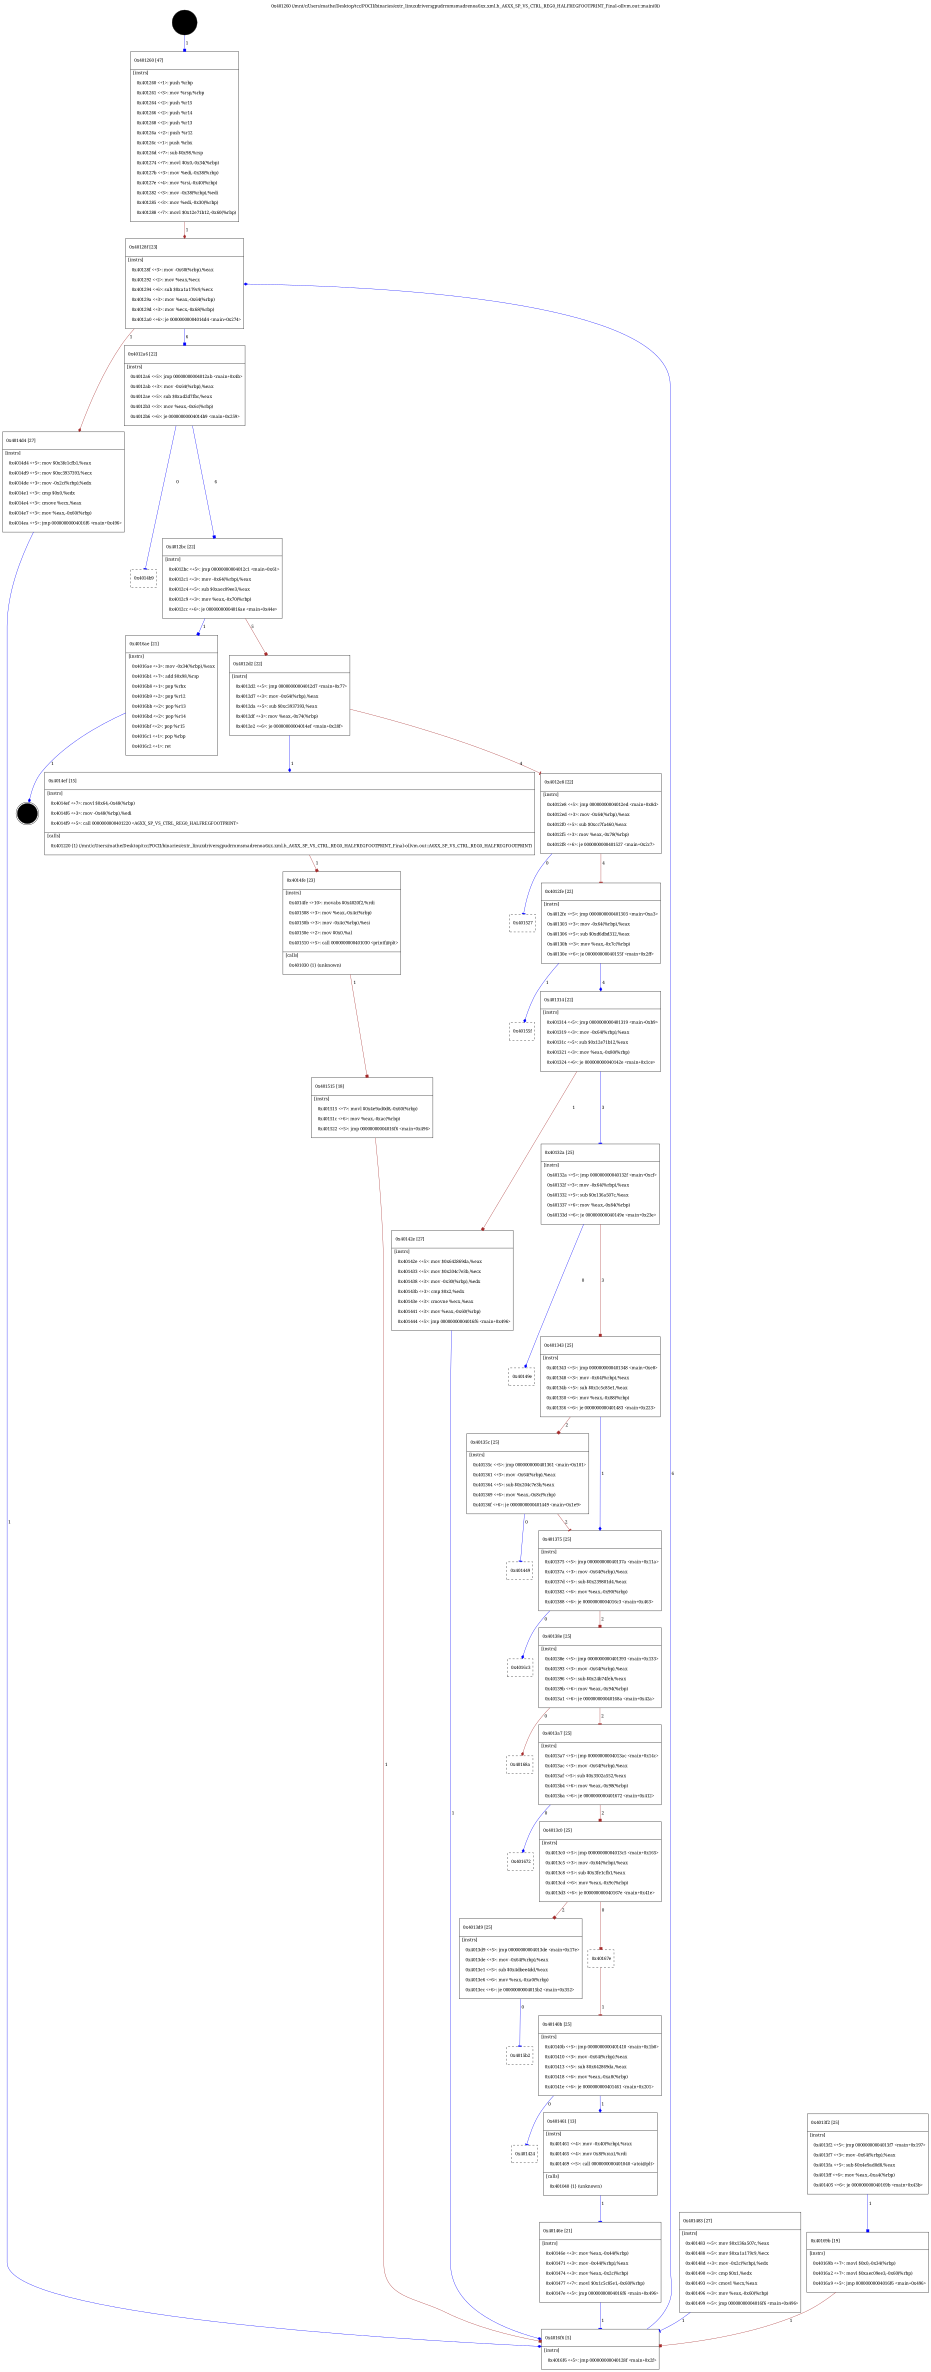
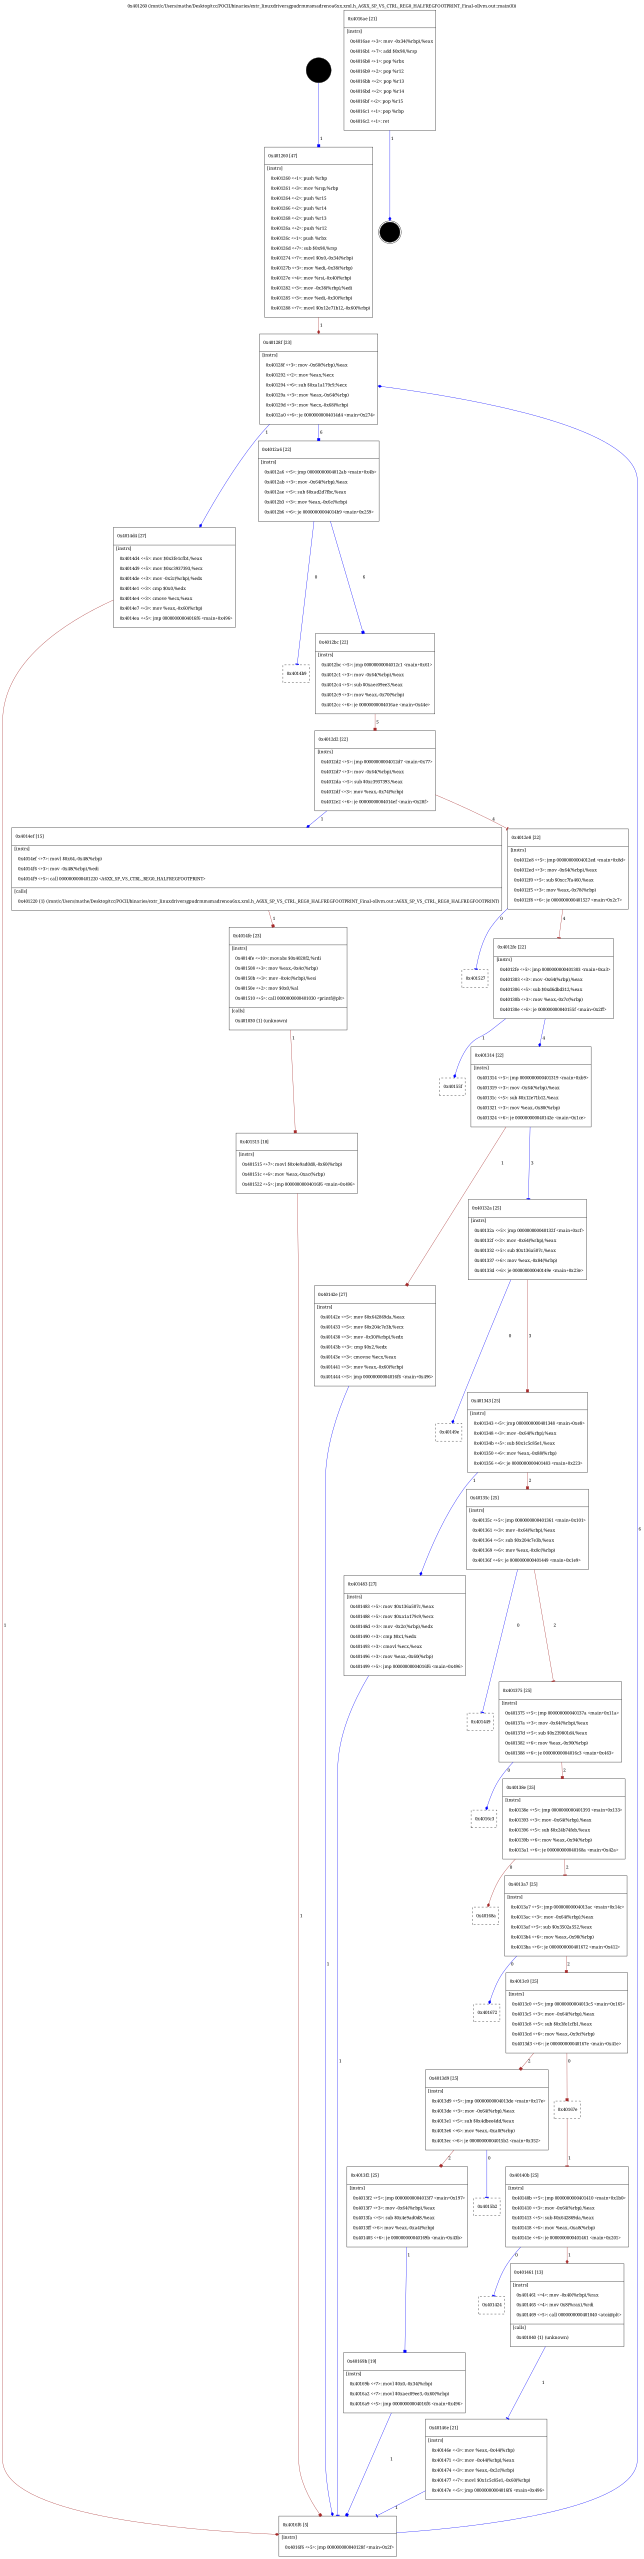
edge "0x40128f [23]" -> "0x4014d4 [27]": color brown -> blue
edge "0x4012bc [22]" -> "0x4016ae [21]": removed, label "1"
edge "0x401343 [25]" -> "0x401375 [25]": now "0x401343 [25]" -> "0x401483 [27]"
edge "0x4014d4 [27]" -> "0x4016f6 [5]": color blue -> brown
edge "0x40140b [25]" -> "0x401461 [13]": color blue -> brown
edge "0x4013d9 [25]" -> "0x4013f2 [25]": added, label "2"
edge "0x40169b [19]" -> "0x4016f6 [5]": color brown -> blue
